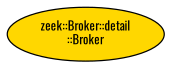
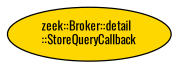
node "zeek::Broker::detail ::Broker": label "zeek::Broker::detail ::Broker" -> "zeek::Broker::detail ::StoreQueryCallback"
